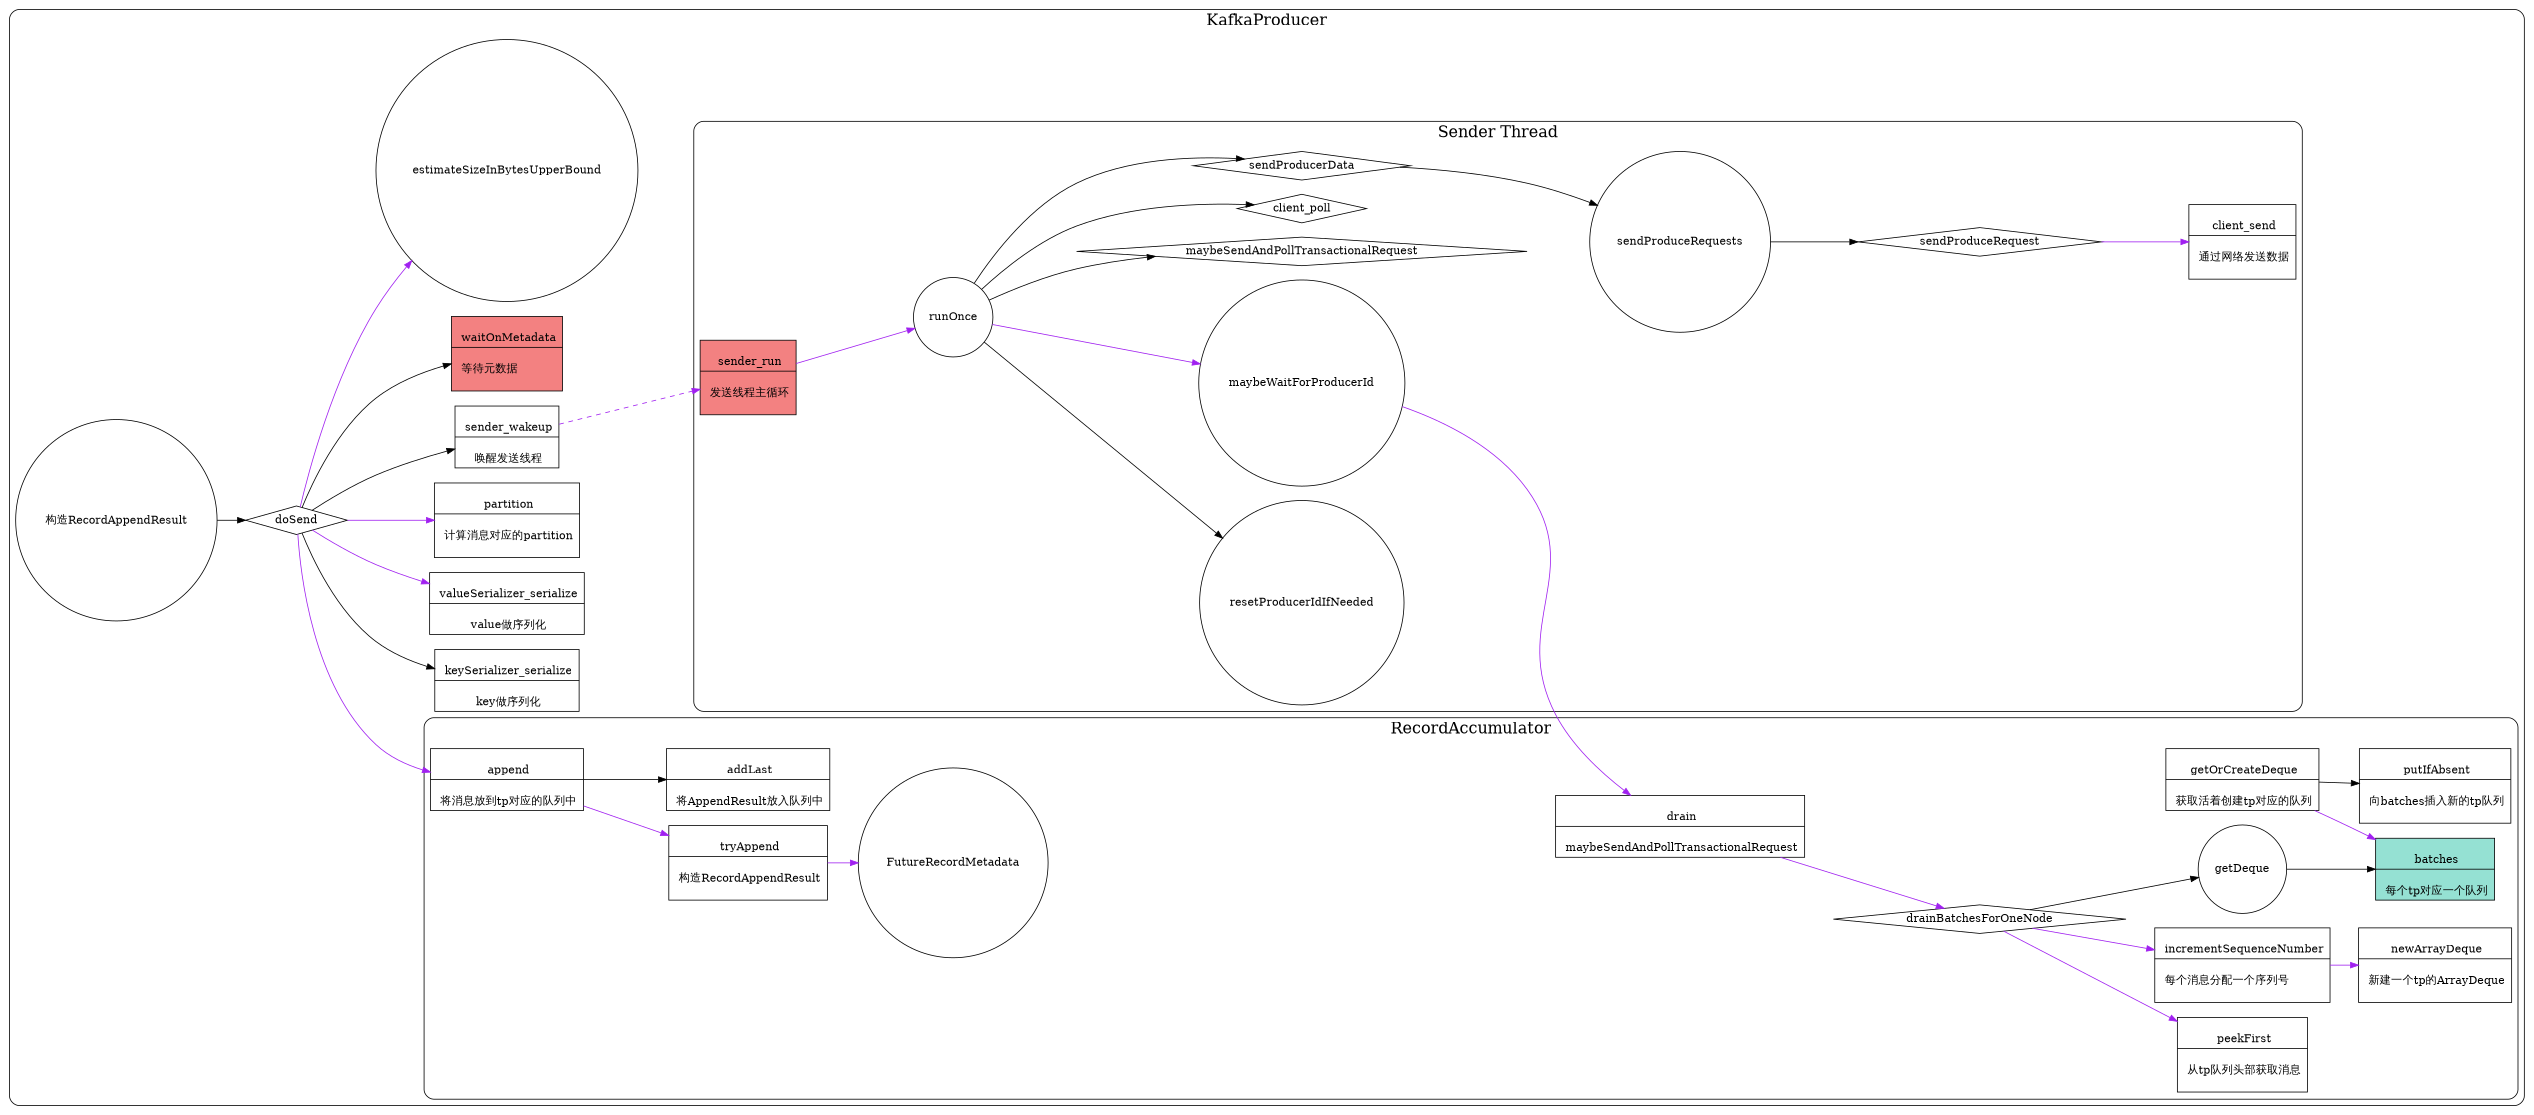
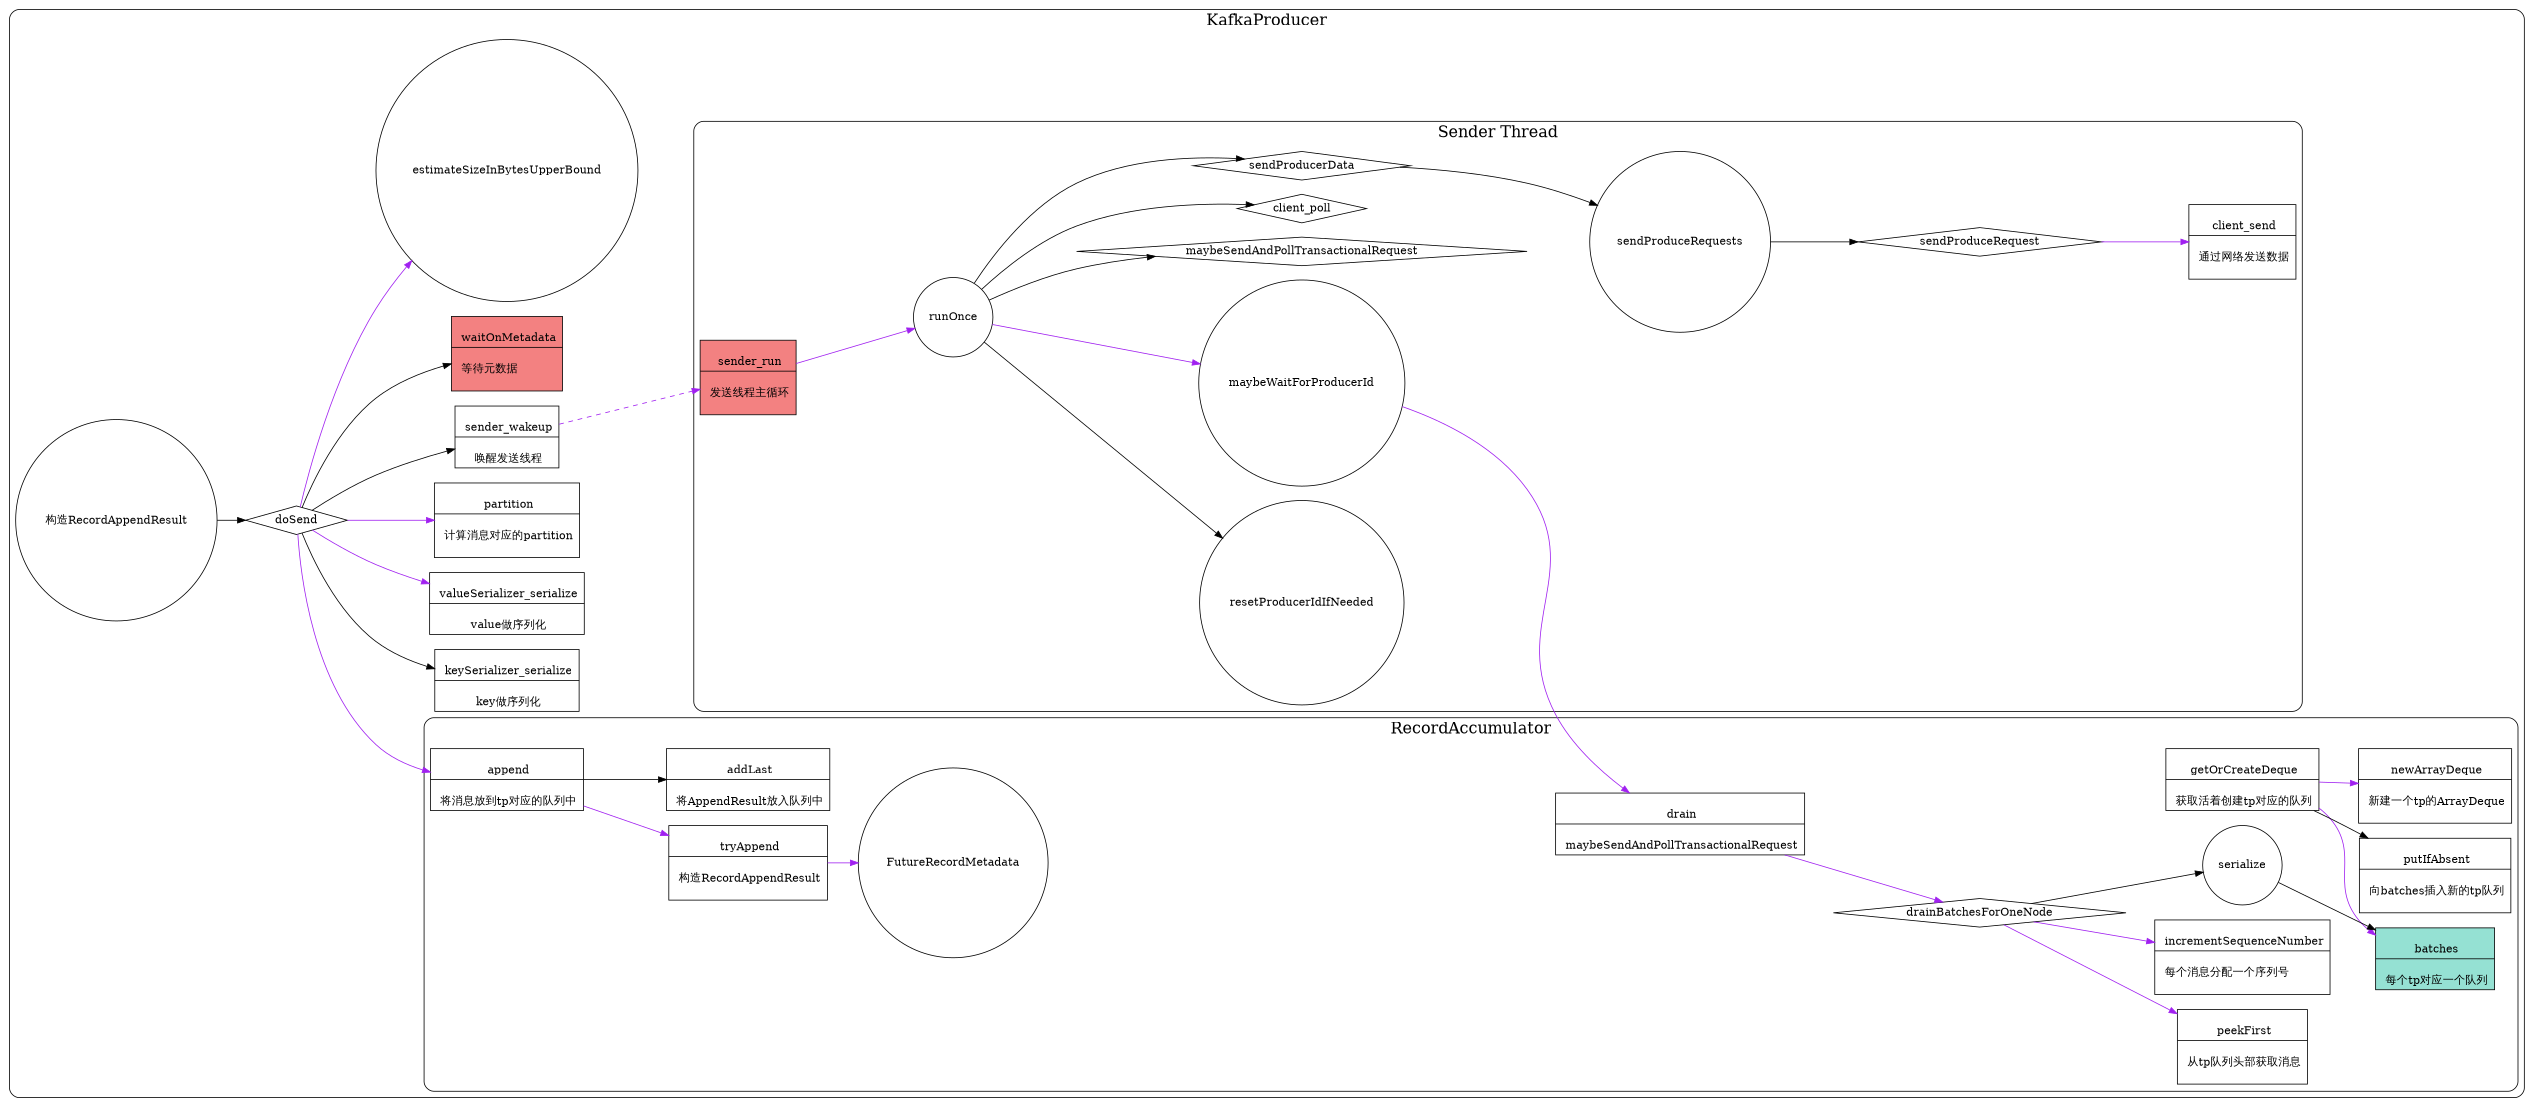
node "getDeque": label "getDeque" -> "serialize"
edge "incrementSequenceNumber" -> "newArrayDeque": now "getOrCreateDeque" -> "newArrayDeque"
